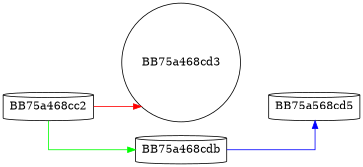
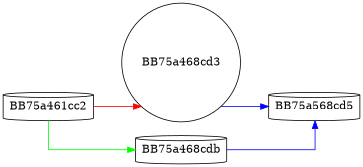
node "BB75a468cc2": label "BB75a468cc2" -> "BB75a461cc2"
edge "BB75a468cd3" -> "BB75a568cd5": added
